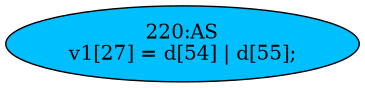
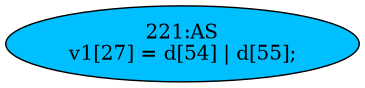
node "220:AS v1[27] = d[54] | d[55];": label "220:AS v1[27] = d[54] | d[55];" -> "221:AS v1[27] = d[54] | d[55];"
